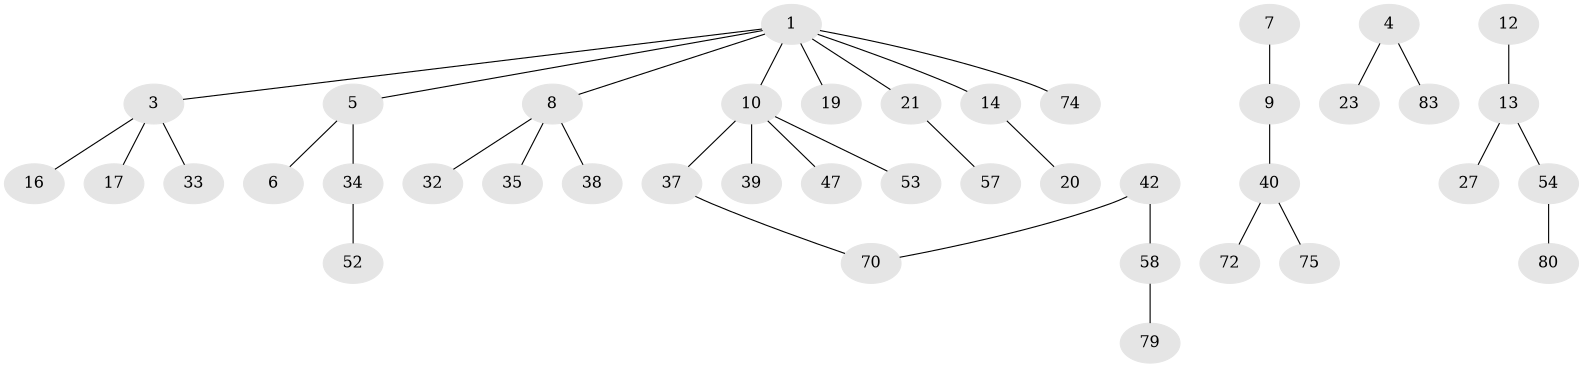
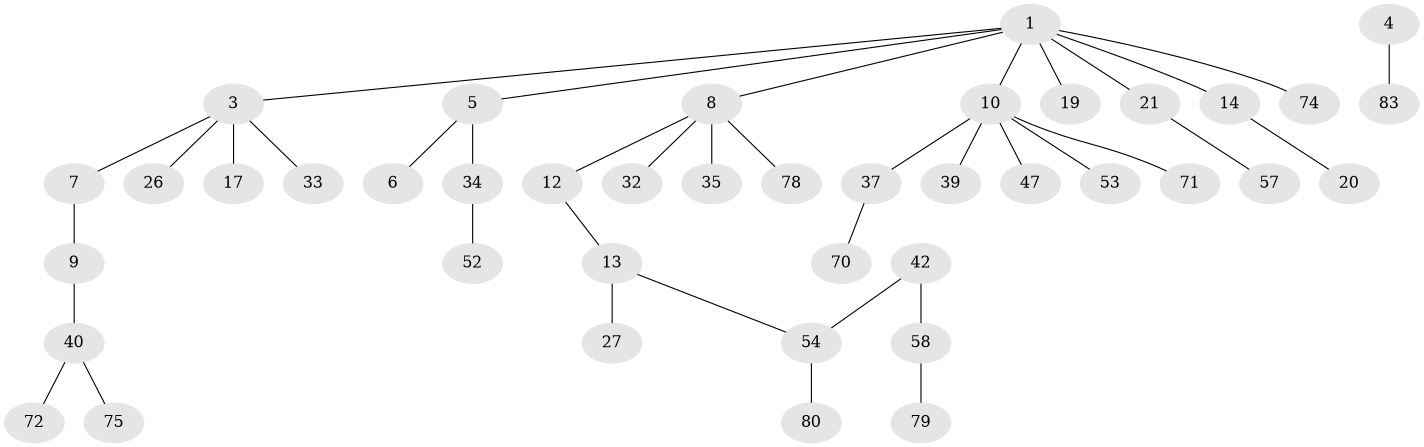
node "23": removed
edge "3" -- "7": added
edge "8" -- "12": added
node "16": label "16" -> "26"
node "38": label "38" -> "78"
node "71": added
edge "42" -- "70": now "42" -- "54"
